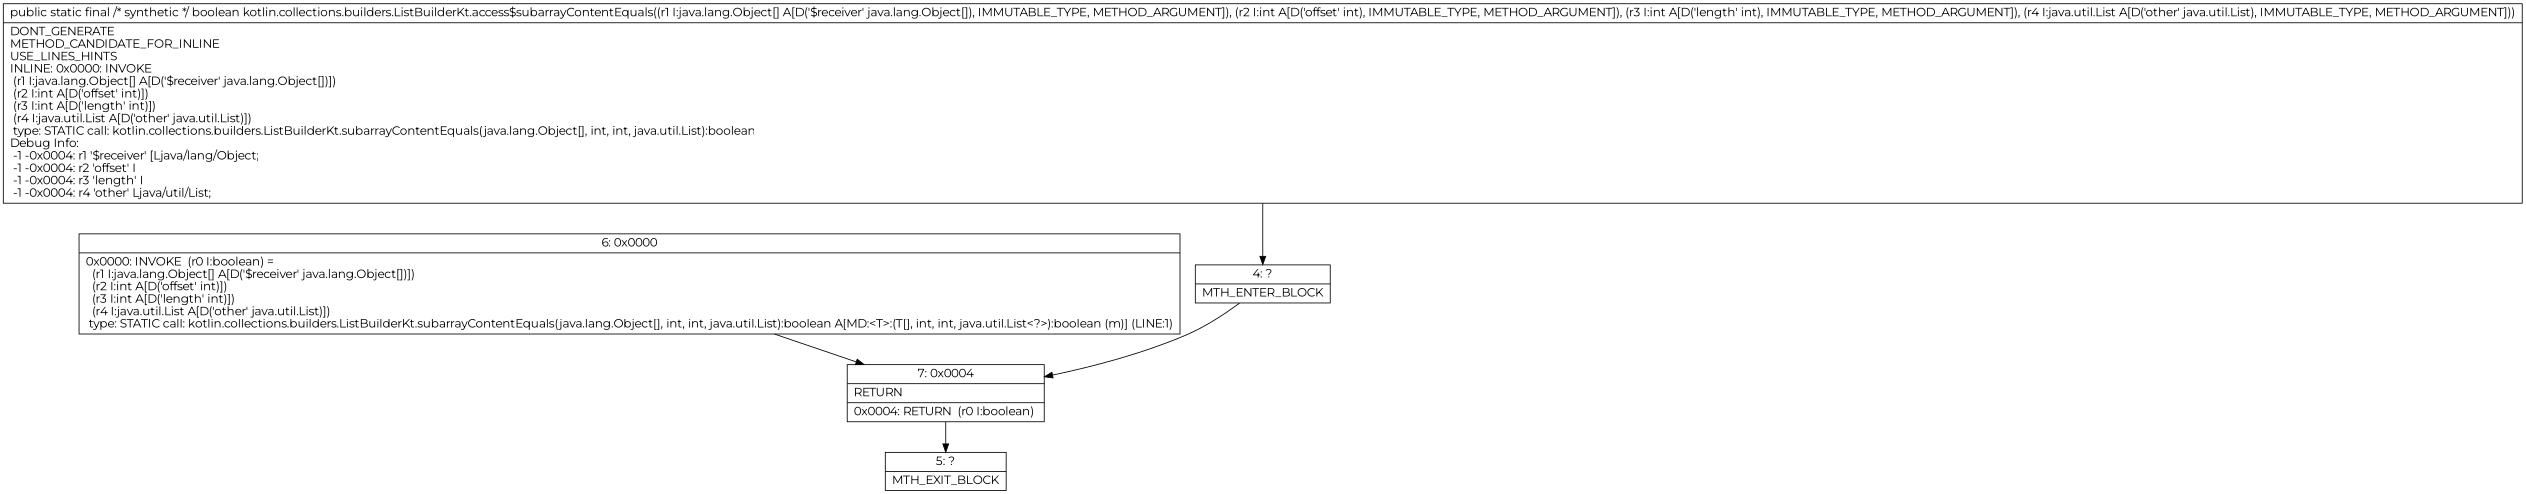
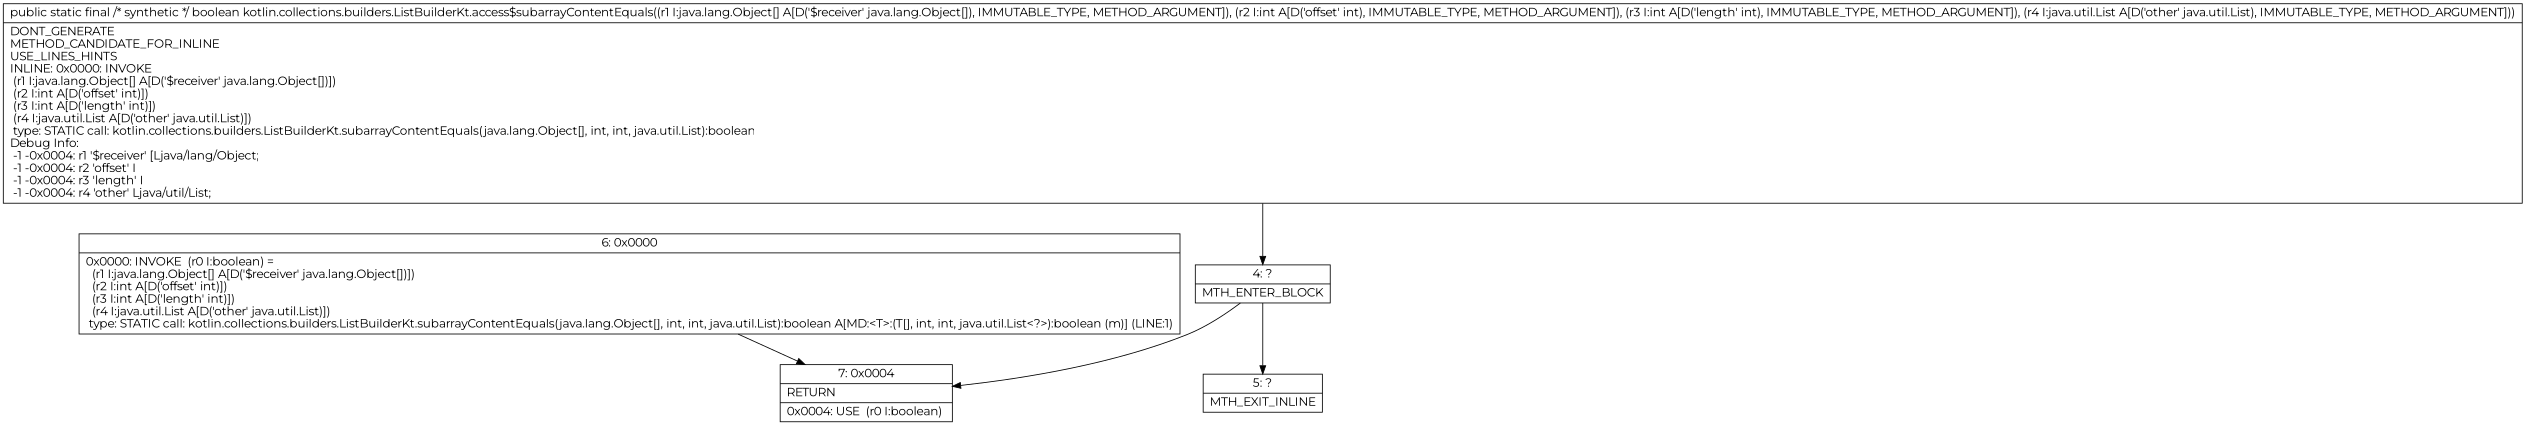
node "7: 0x0004": text "0x0004: RETURN  (r0 I:boolean)" -> "0x0004: USE  (r0 I:boolean)"
edge "7: 0x0004" -> "5: ?": now "4: ?" -> "5: ?"
node "5: ?": text "MTH_EXIT_BLOCK" -> "MTH_EXIT_INLINE"
